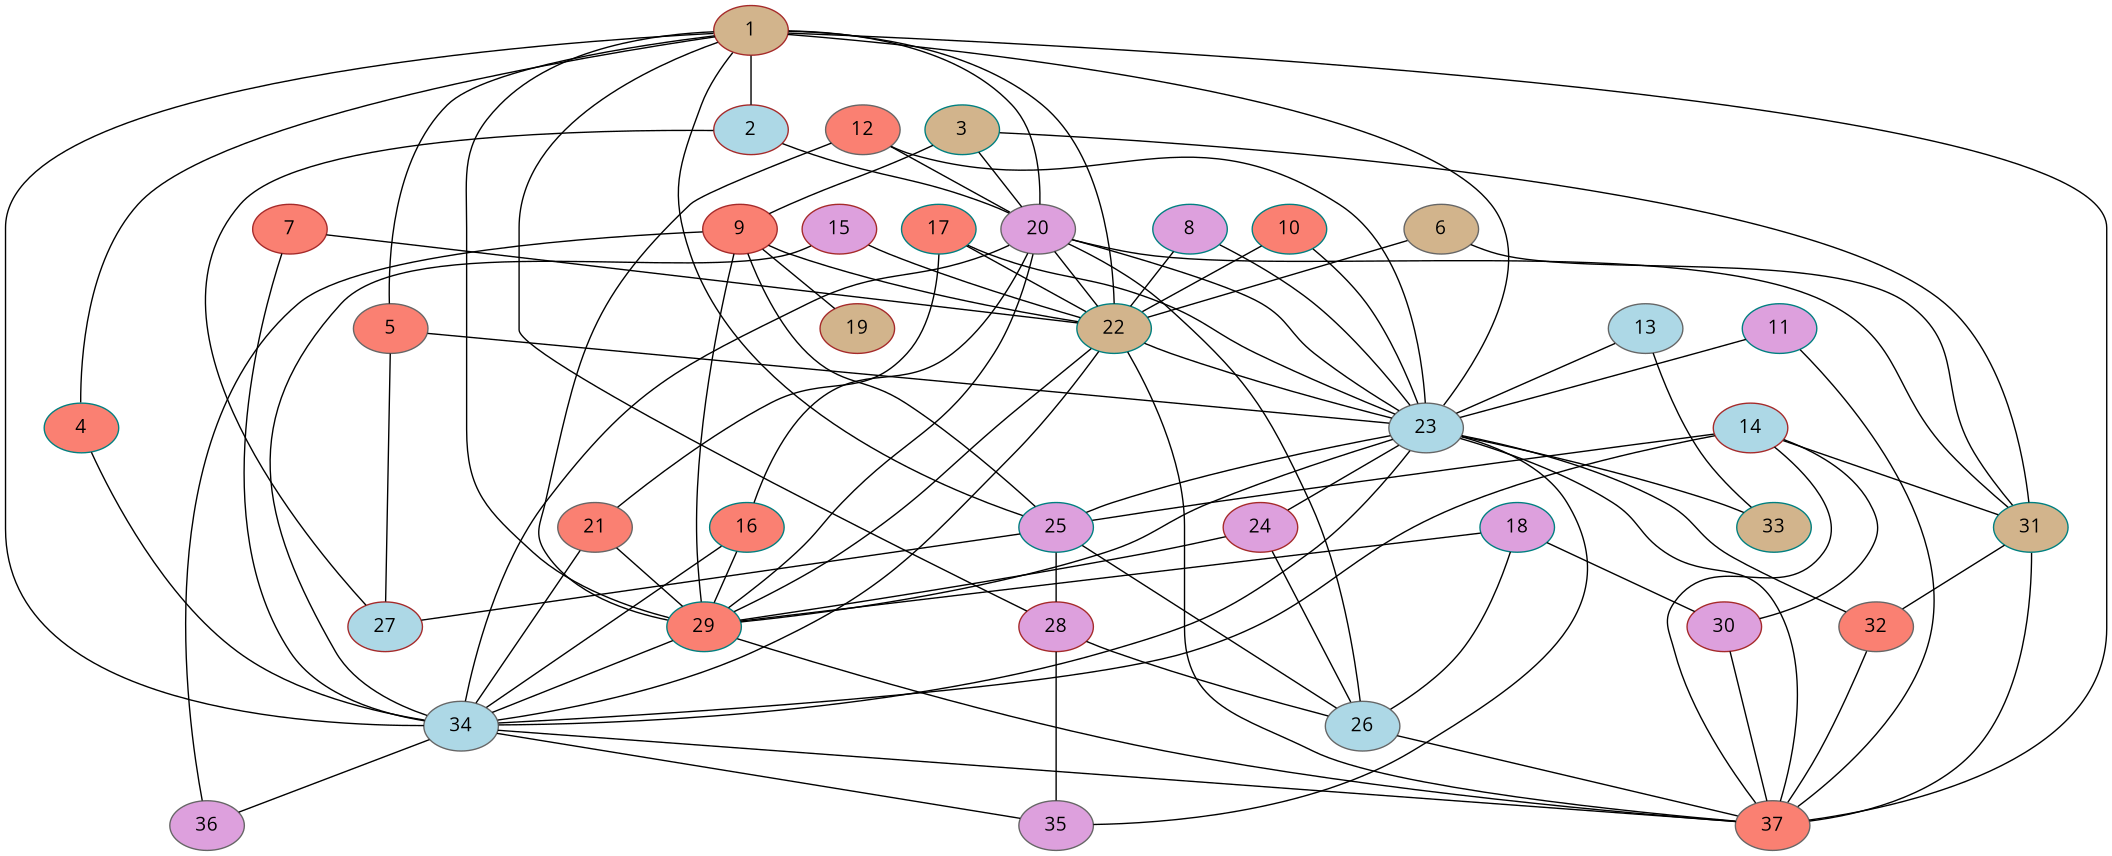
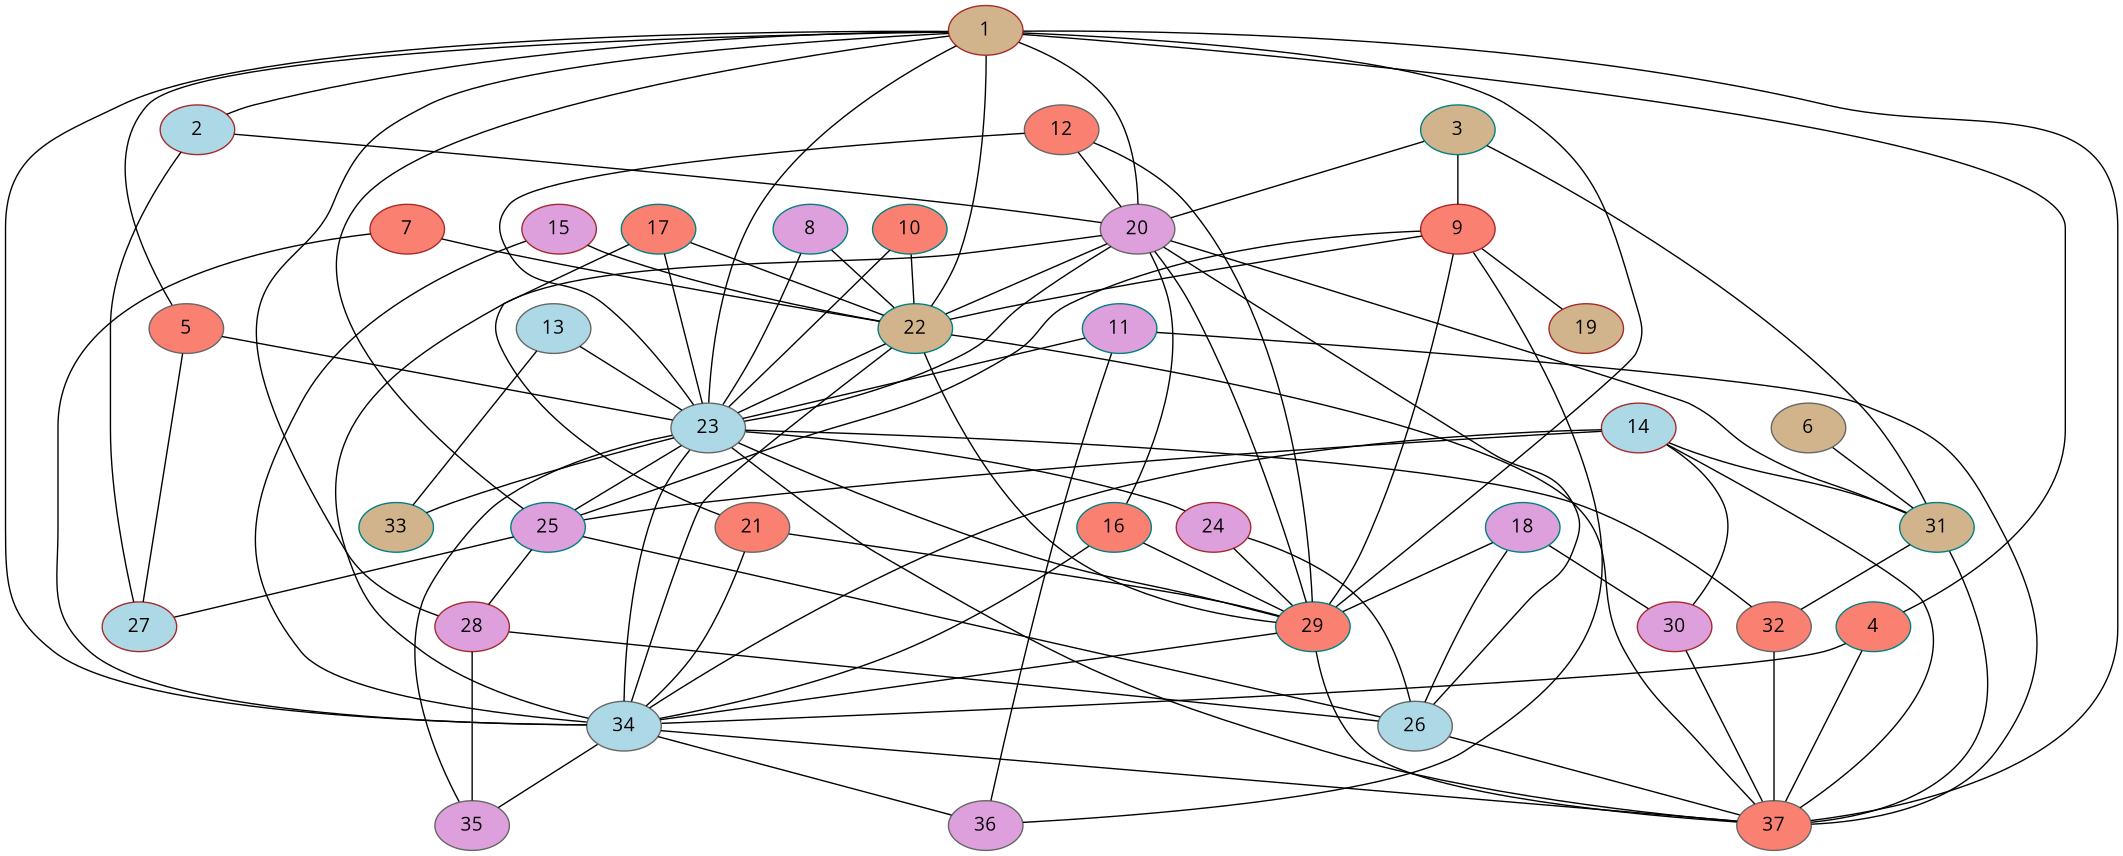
edge "6" -- "22": removed
edge "11" -- "36": added
edge "4" -- "37": added
